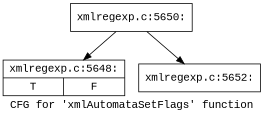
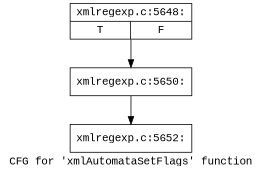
edge "xmlregexp.c:5650:" -> "xmlregexp.c:5648:": reversed
